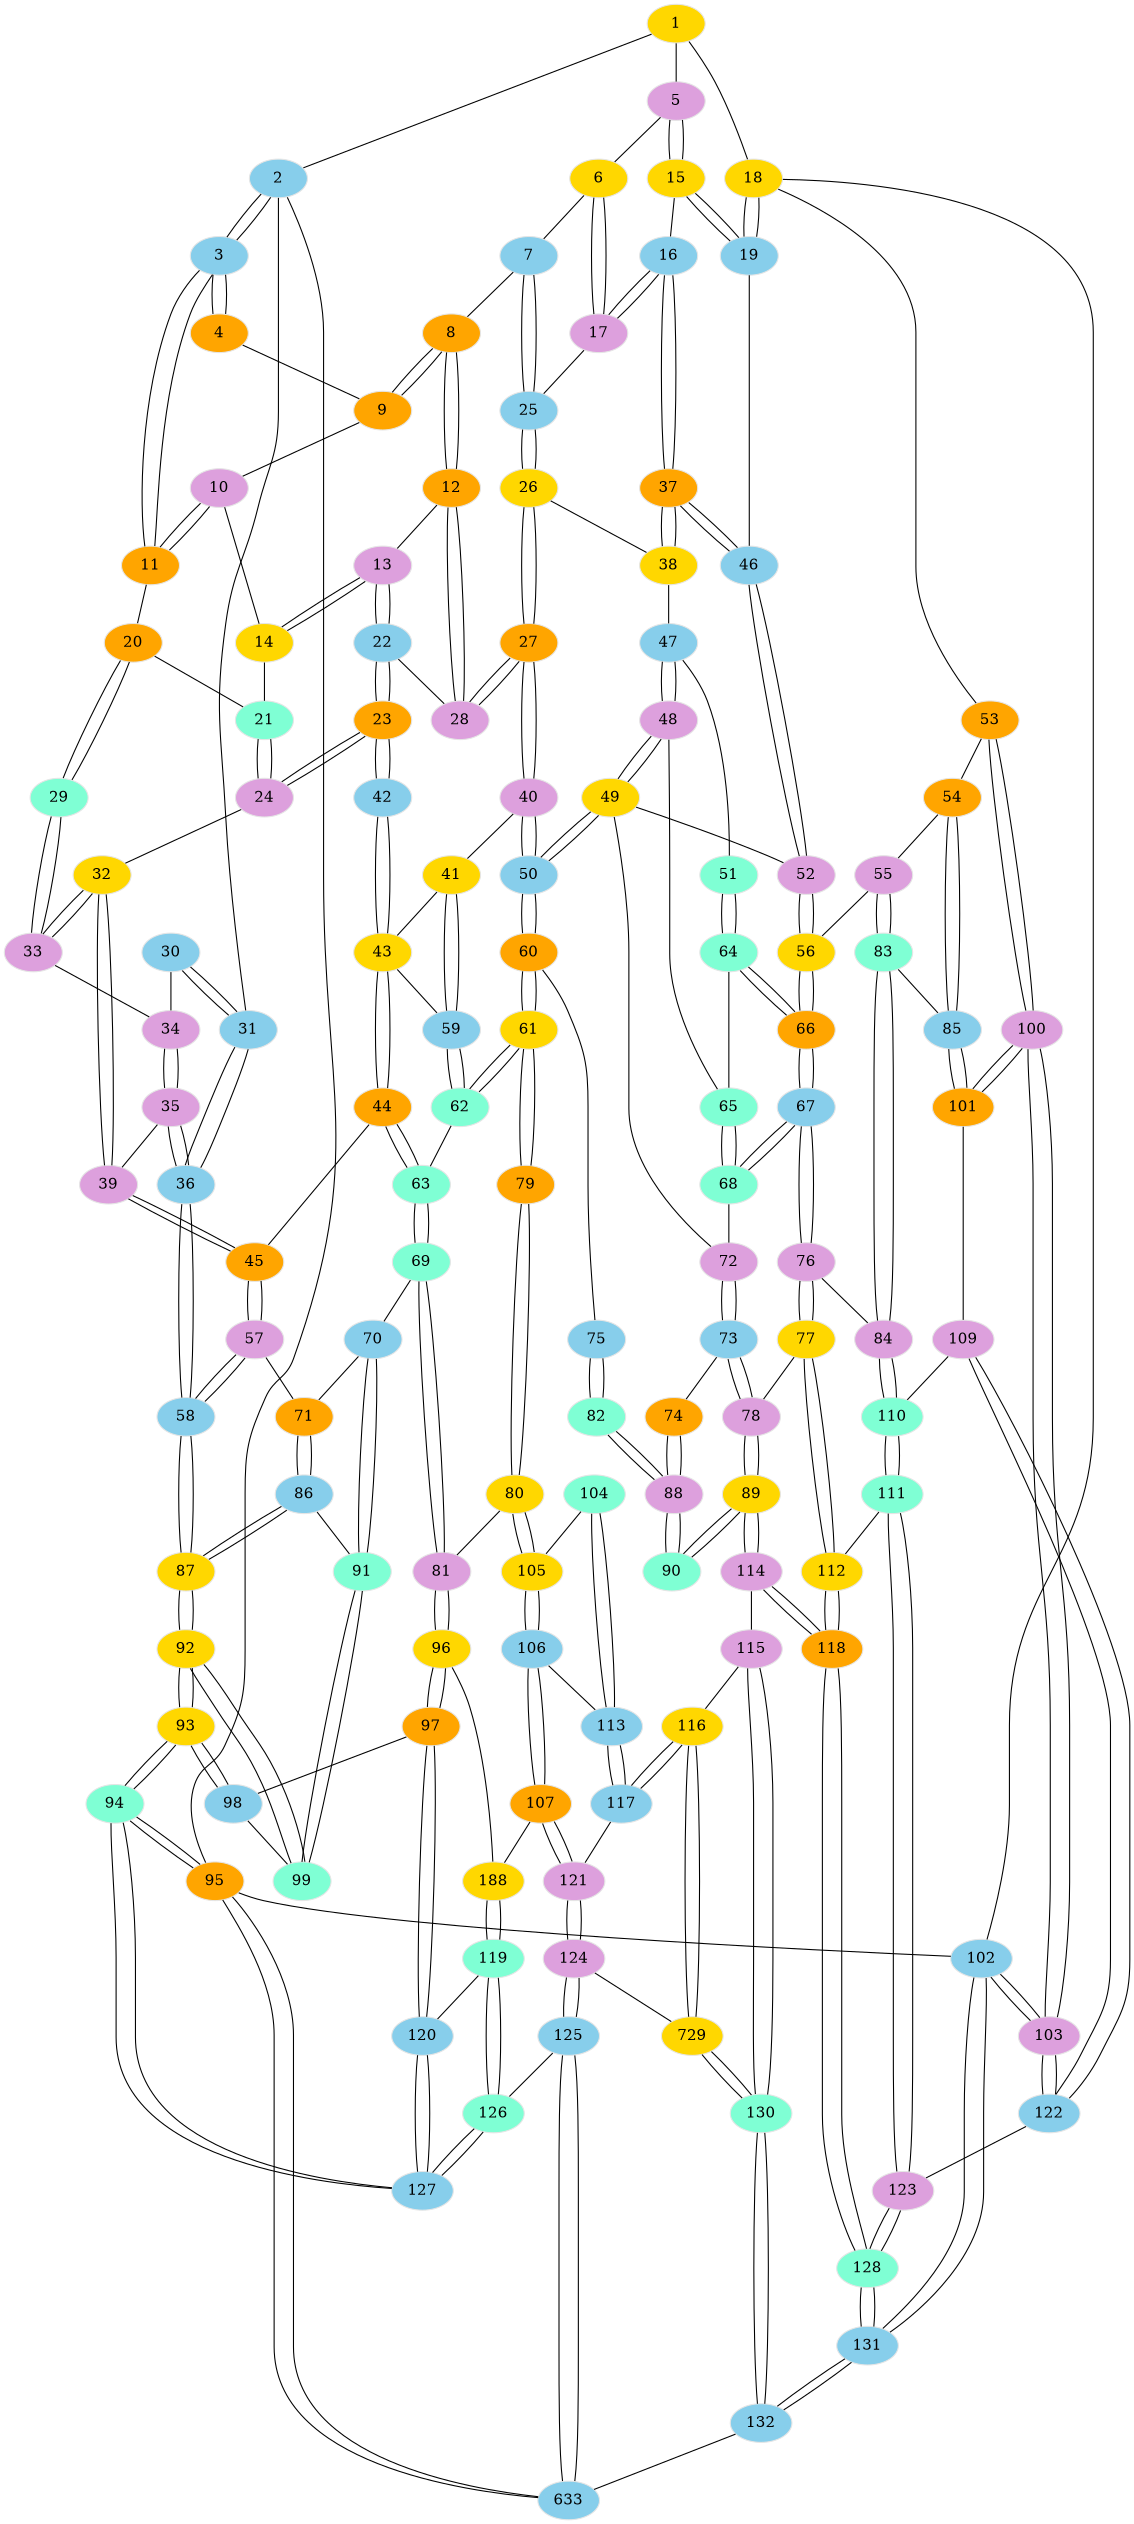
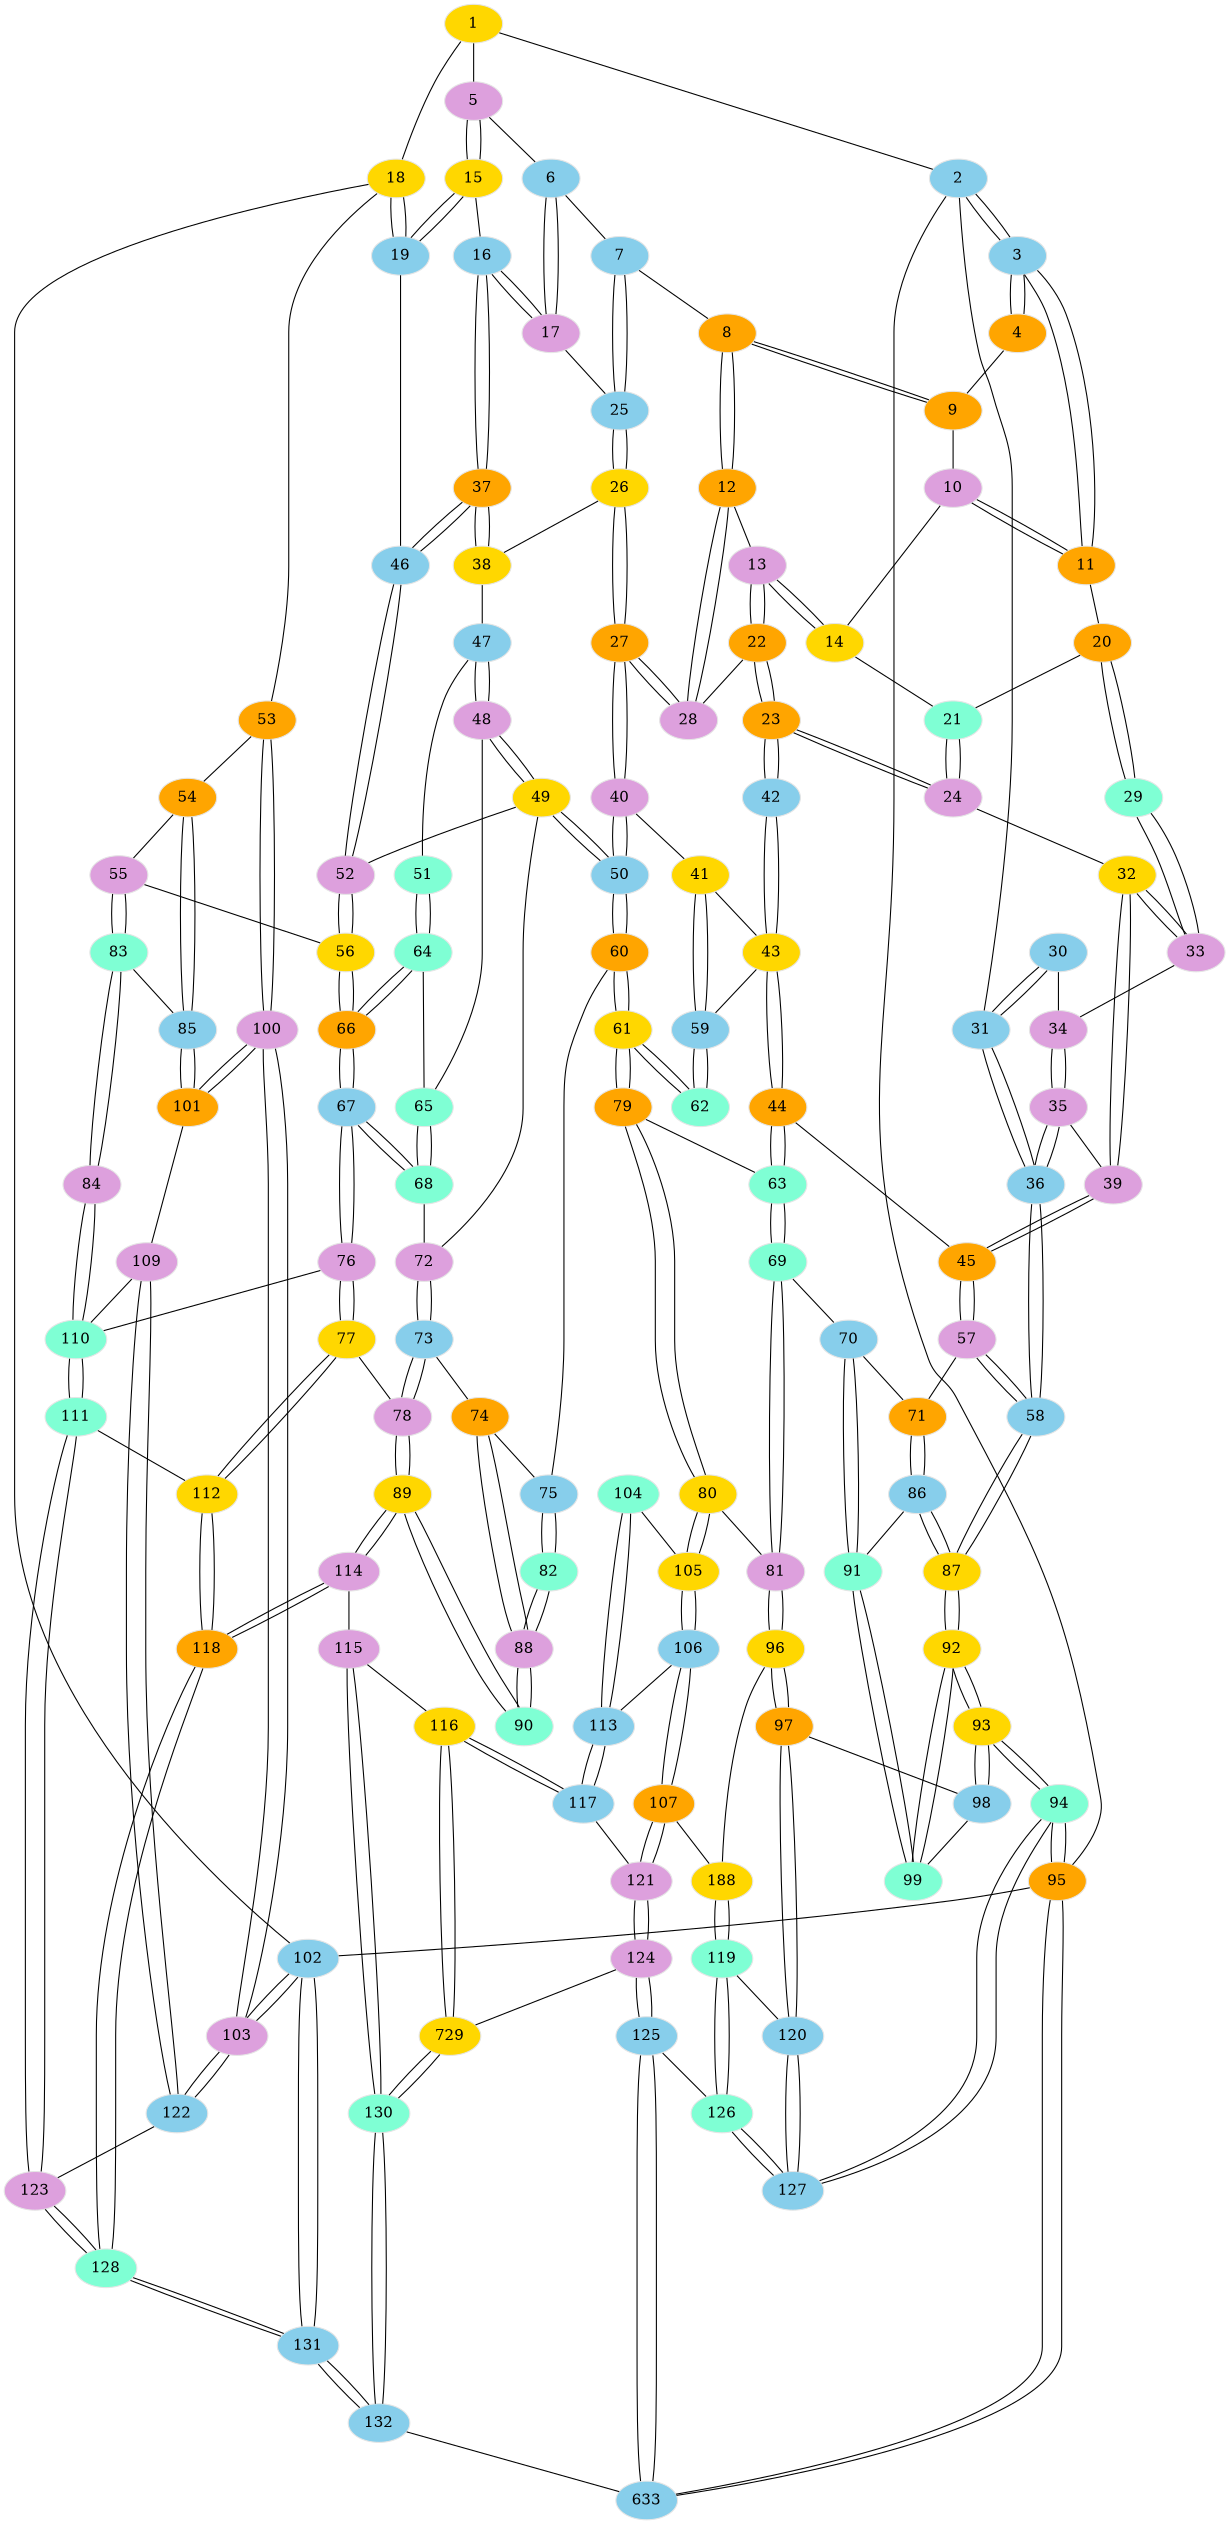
node "6": fillcolor gold -> skyblue
node "22": fillcolor skyblue -> orange
edge "62" -- "63": now "79" -- "63"
edge "76" -- "84": now "76" -- "110"
edge "74" -- "75": added
